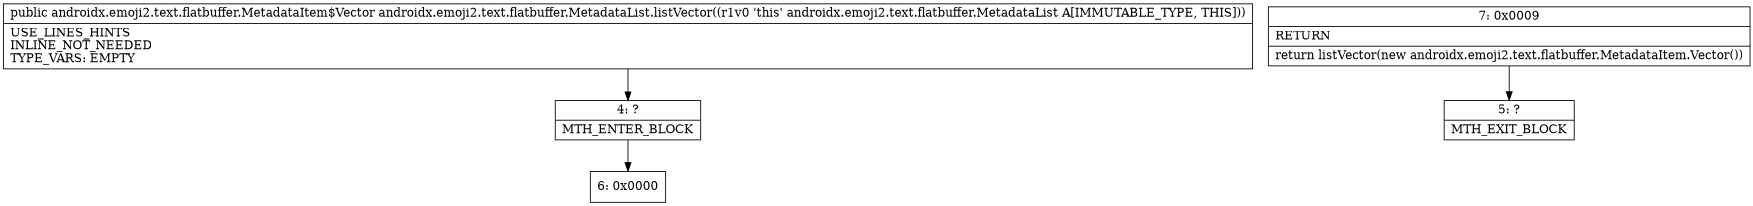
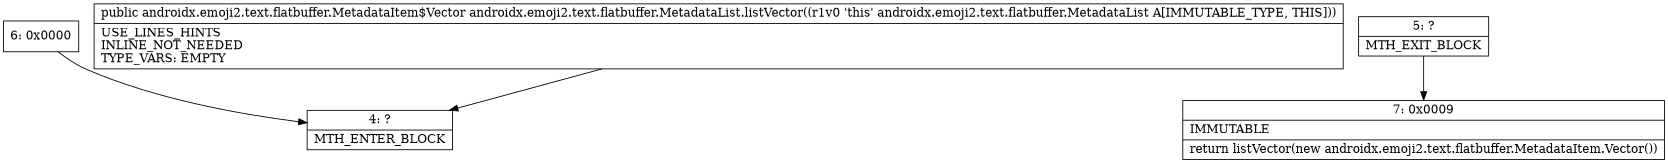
node "7: 0x0009": text "RETURN" -> "IMMUTABLE"
edge "7: 0x0009" -> "5: ?": reversed
edge "4: ?" -> "6: 0x0000": reversed
